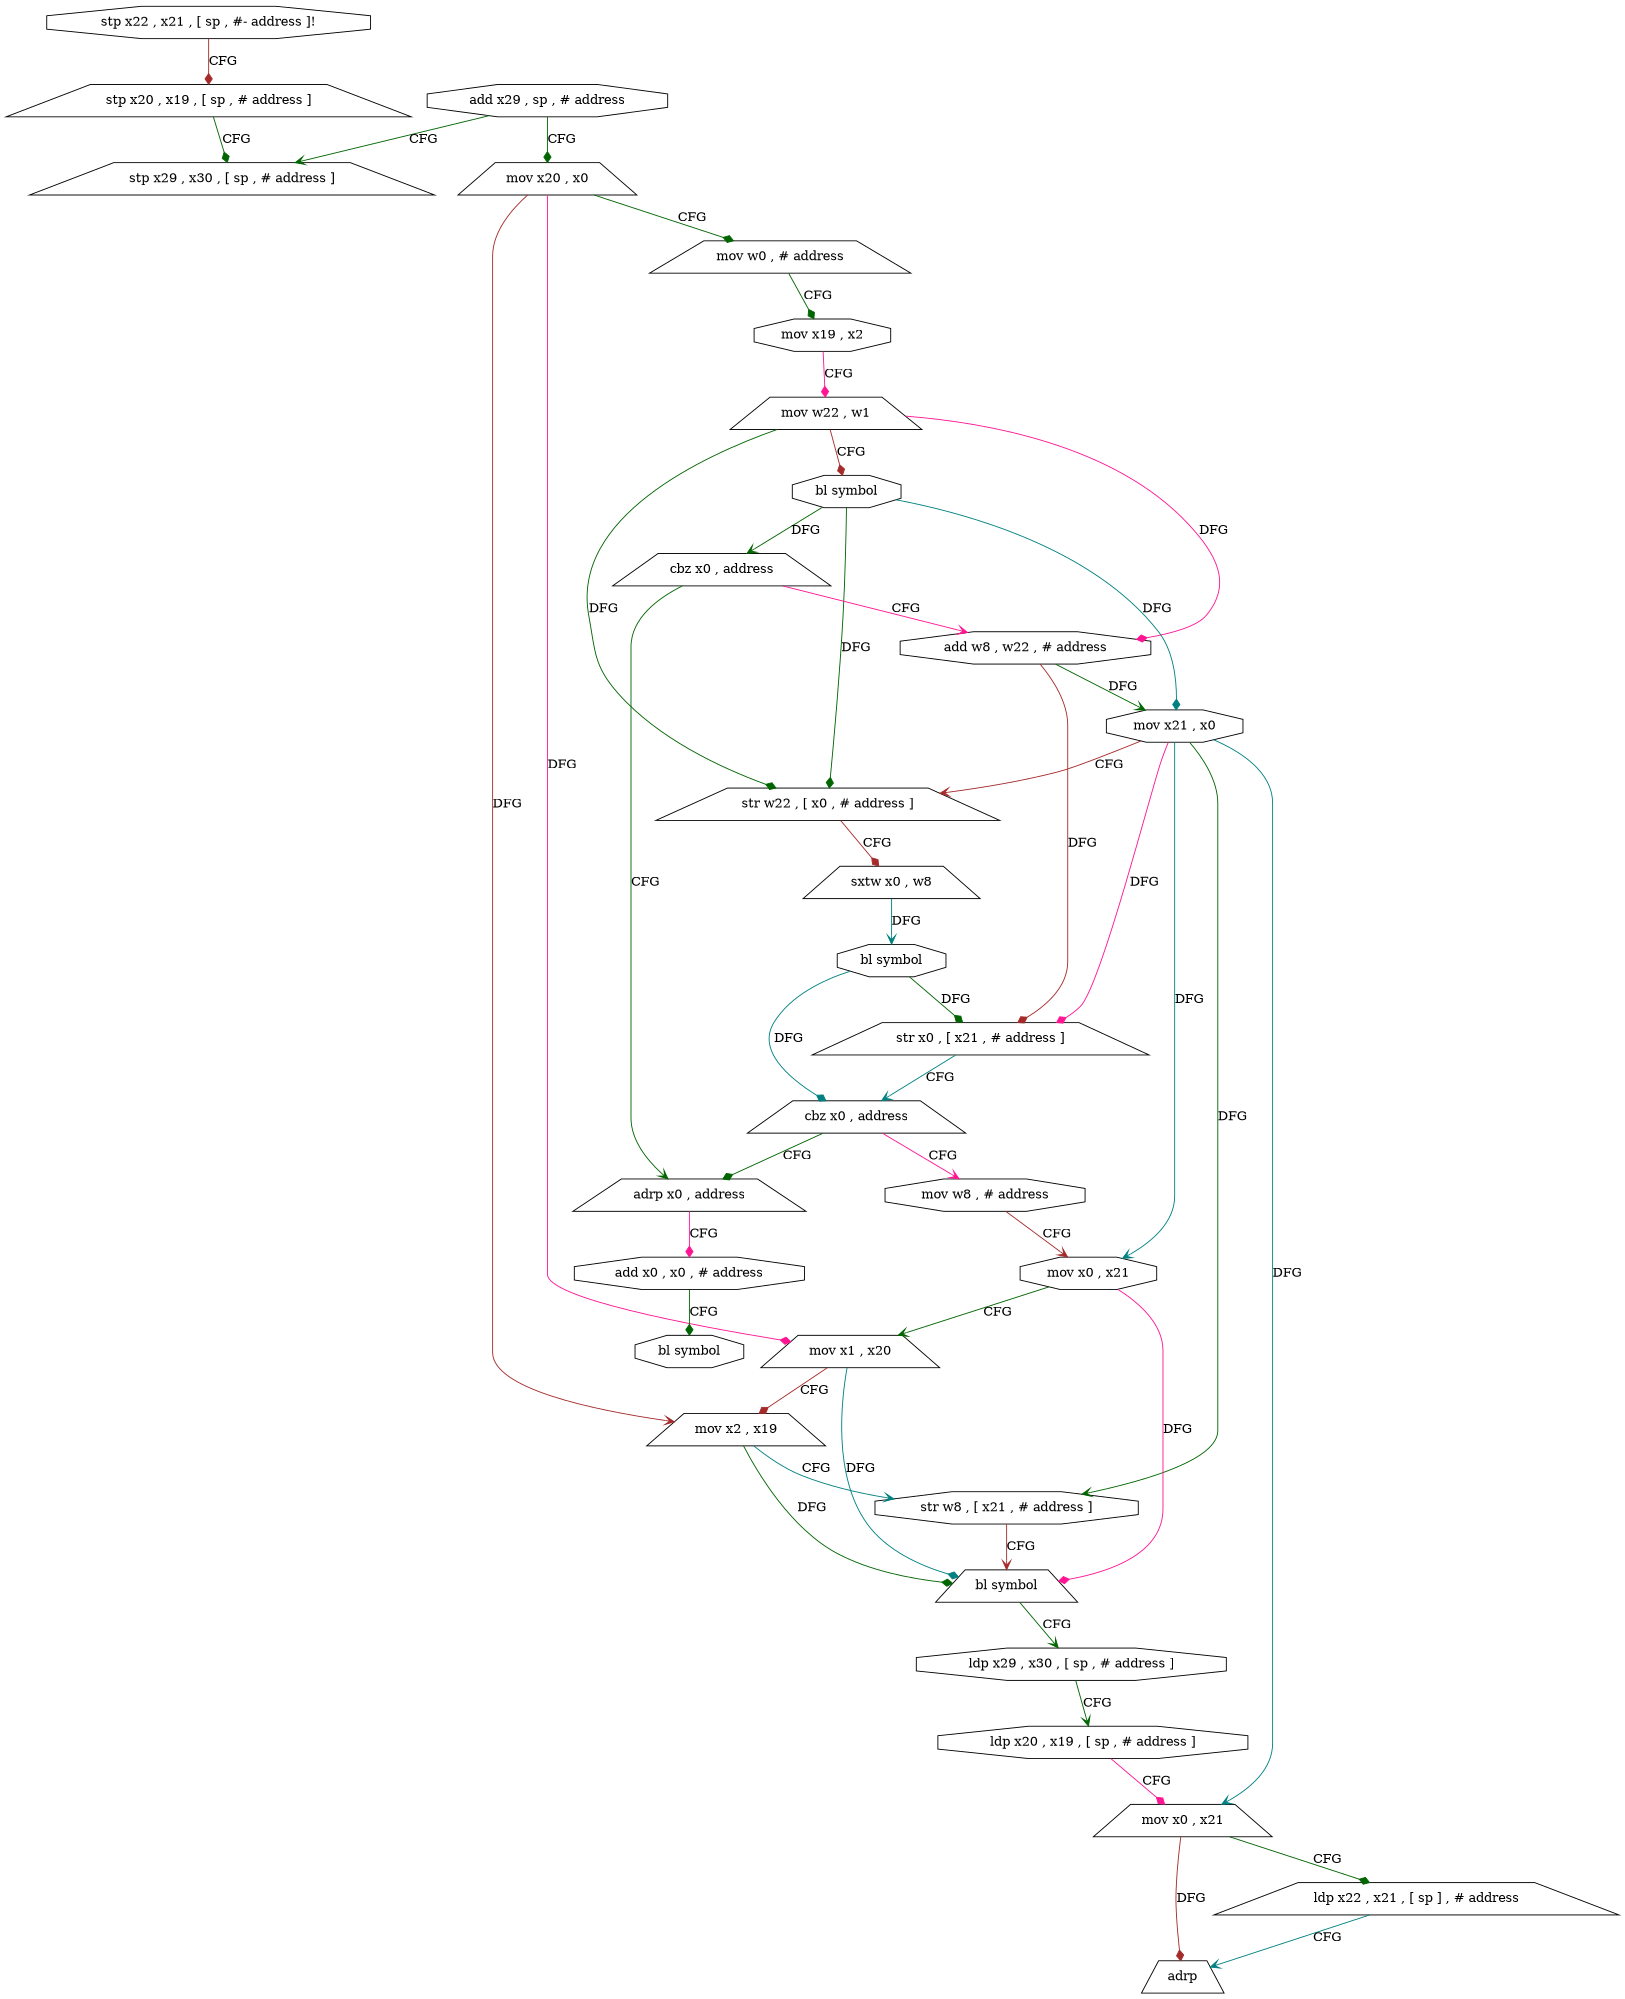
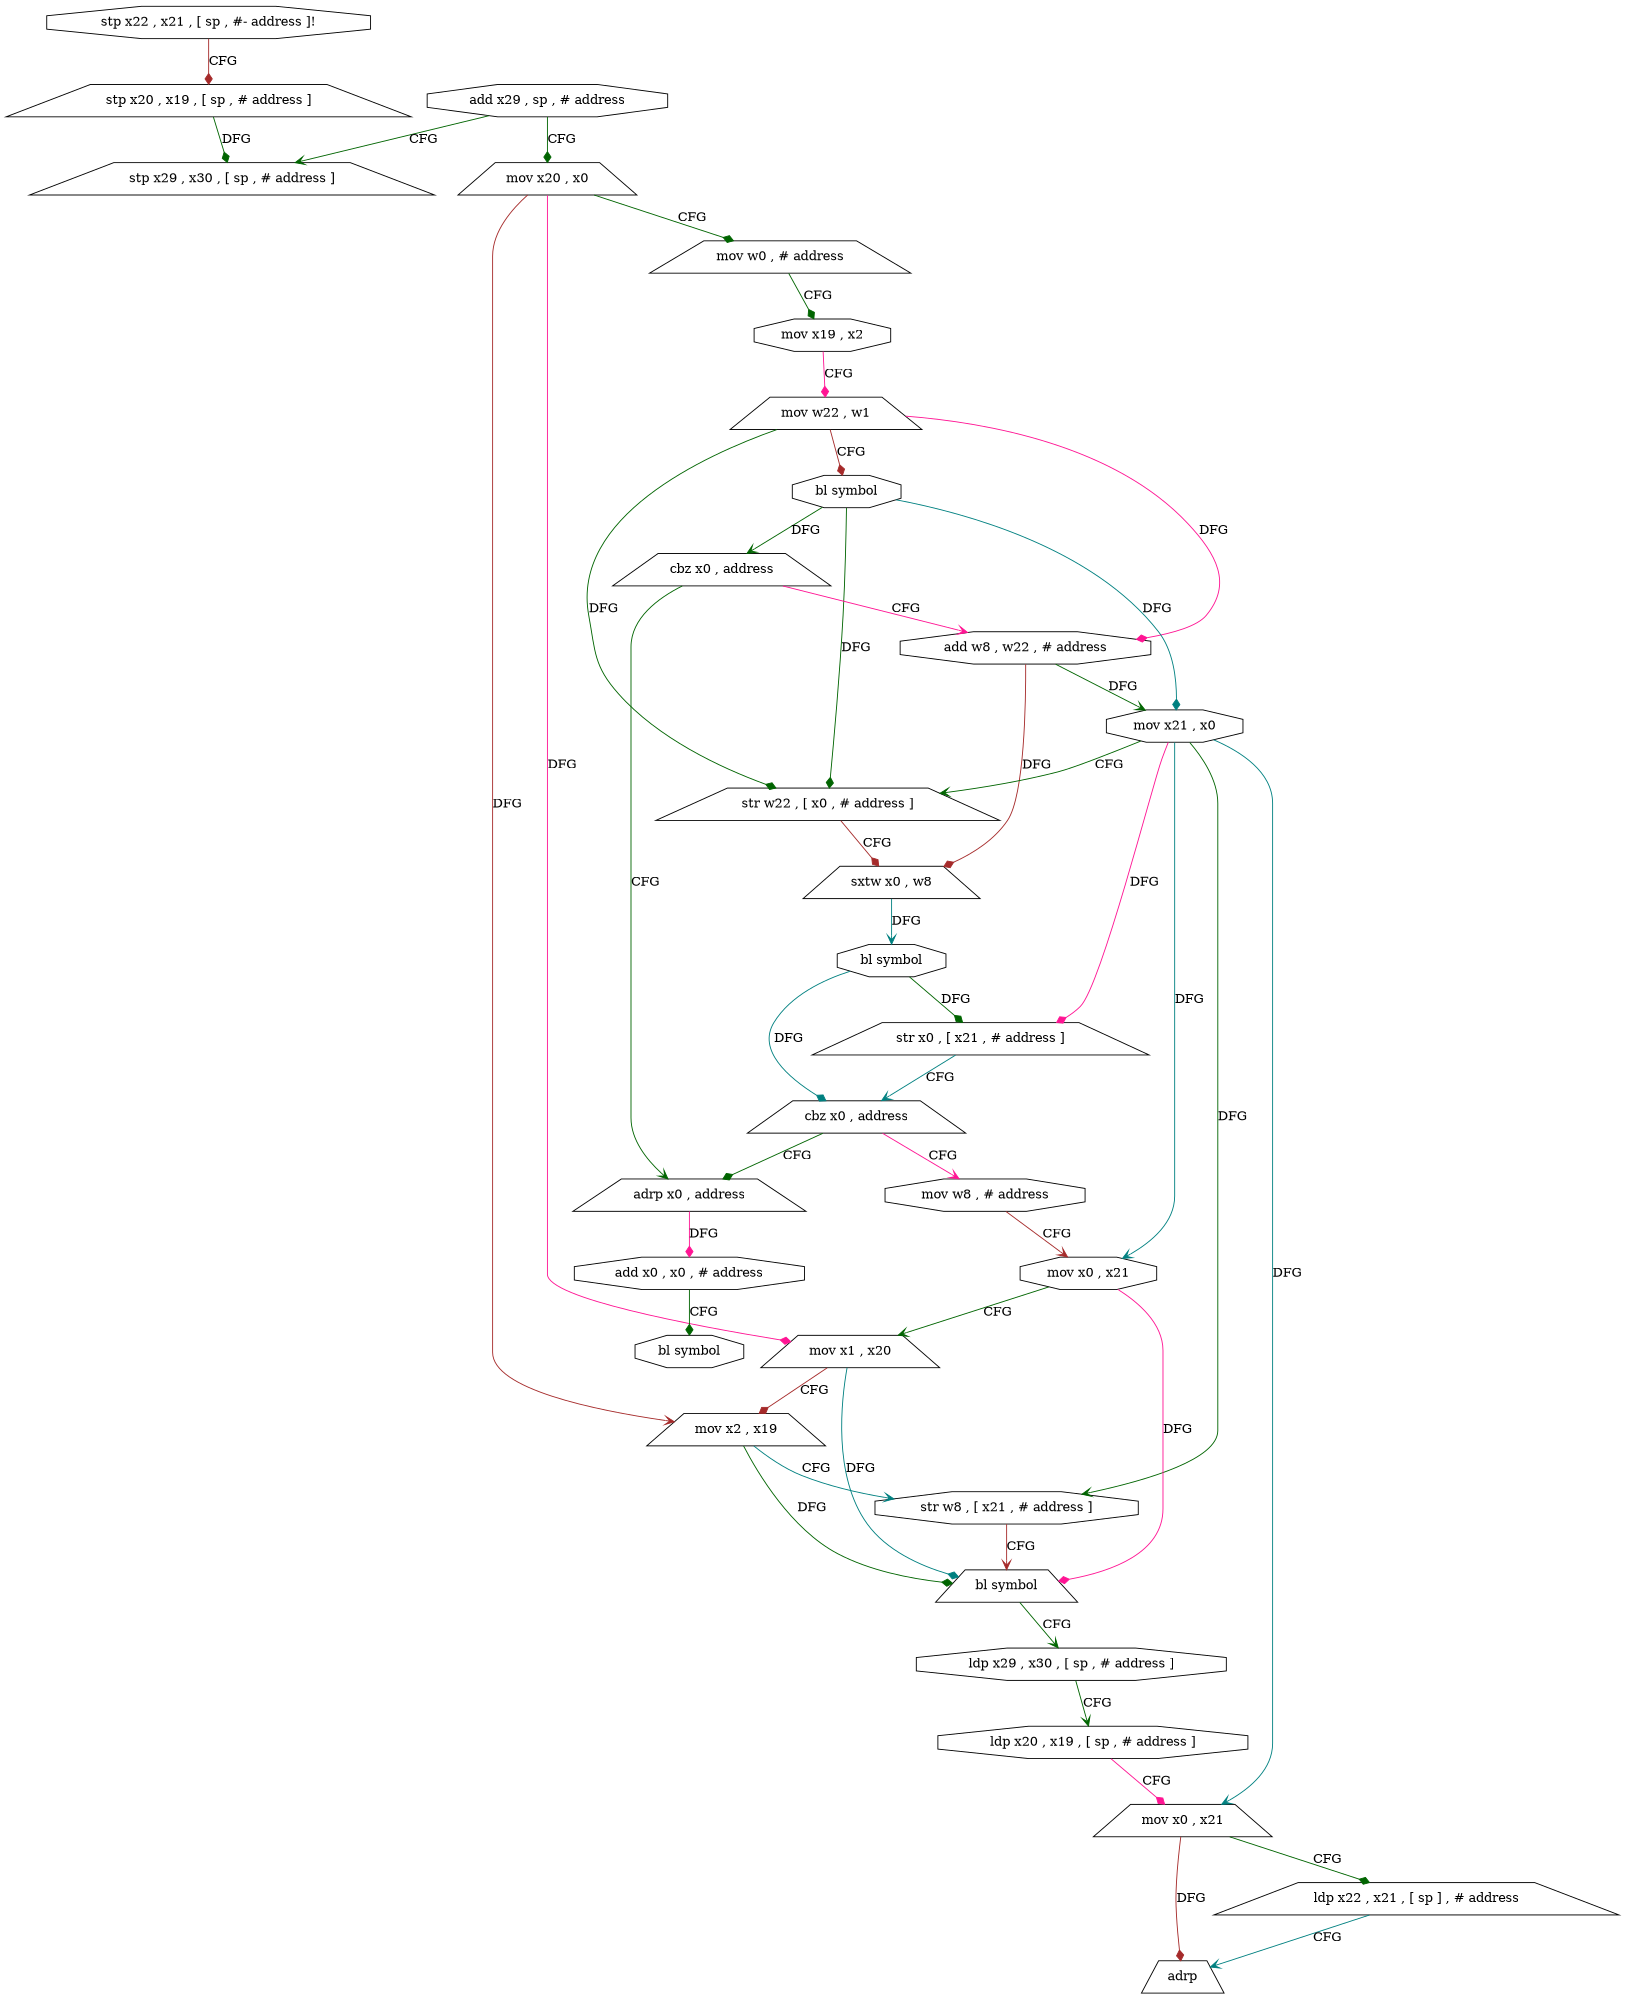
edge "stp x20 , x19 , [ sp , # address ]" -> "stp x29 , x30 , [ sp , # address ]": label "CFG" -> "DFG"
edge "mov x21 , x0" -> "str w22 , [ x0 , # address ]": color brown -> darkgreen
edge "add w8 , w22 , # address" -> "str x0 , [ x21 , # address ]": now "add w8 , w22 , # address" -> "sxtw x0 , w8"
edge "adrp x0 , address" -> "add x0 , x0 , # address": label "CFG" -> "DFG"
